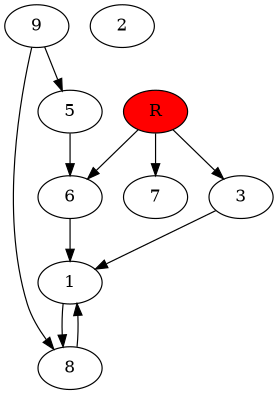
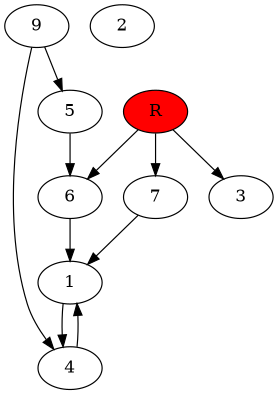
edge "3" -> "1": now "7" -> "1"
node "8": label "8" -> "4"
